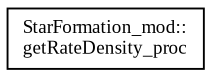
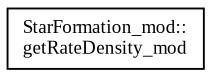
node "StarFormation_mod:: getRateDensity_proc": label "StarFormation_mod:: getRateDensity_proc" -> "StarFormation_mod:: getRateDensity_mod"
